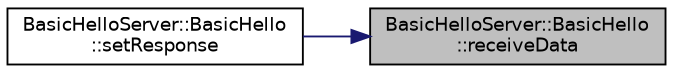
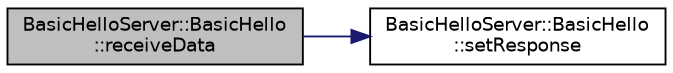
edge "BasicHelloServer::BasicHello ::setResponse" -> "BasicHelloServer::BasicHello ::receiveData": reversed
